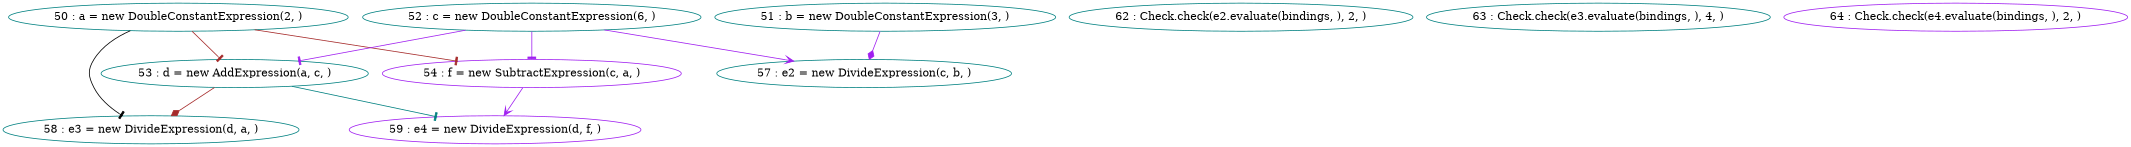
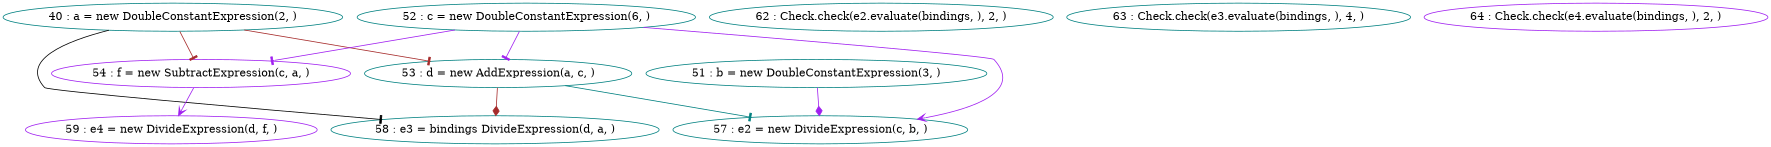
node "50 : a = new DoubleConstantExpression(2, )": label "50 : a = new DoubleConstantExpression(2, )" -> "40 : a = new DoubleConstantExpression(2, )"
edge "53 : d = new AddExpression(a, c, )" -> "59 : e4 = new DivideExpression(d, f, )": now "53 : d = new AddExpression(a, c, )" -> "57 : e2 = new DivideExpression(c, b, )"
node "58 : e3 = new DivideExpression(d, a, )": label "58 : e3 = new DivideExpression(d, a, )" -> "58 : e3 = bindings DivideExpression(d, a, )"
